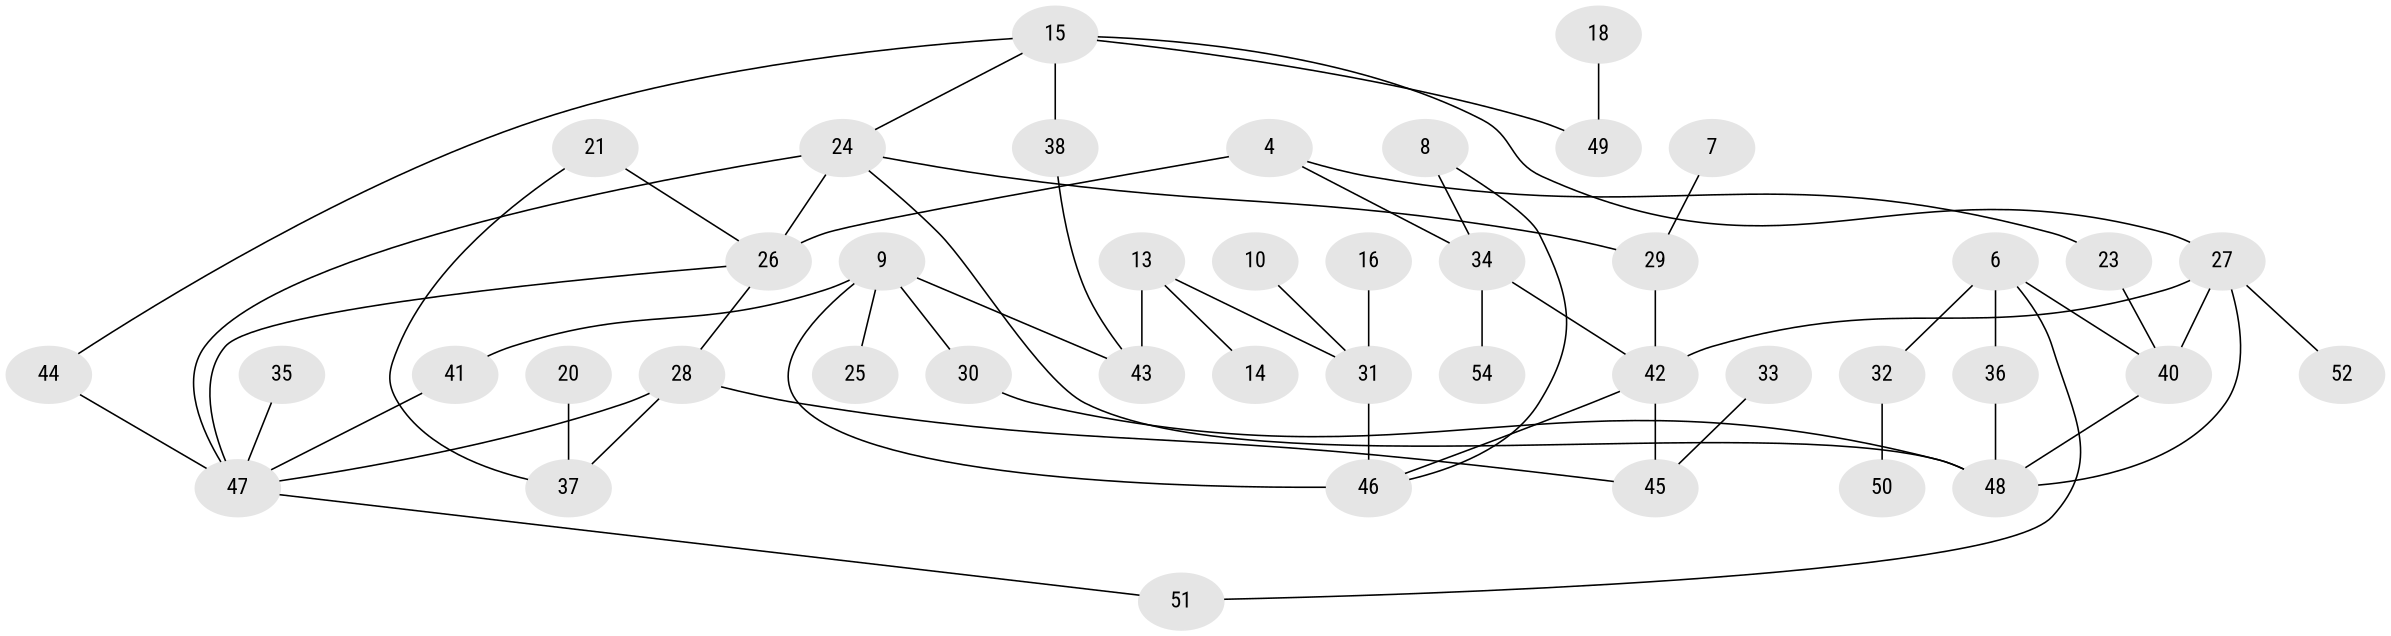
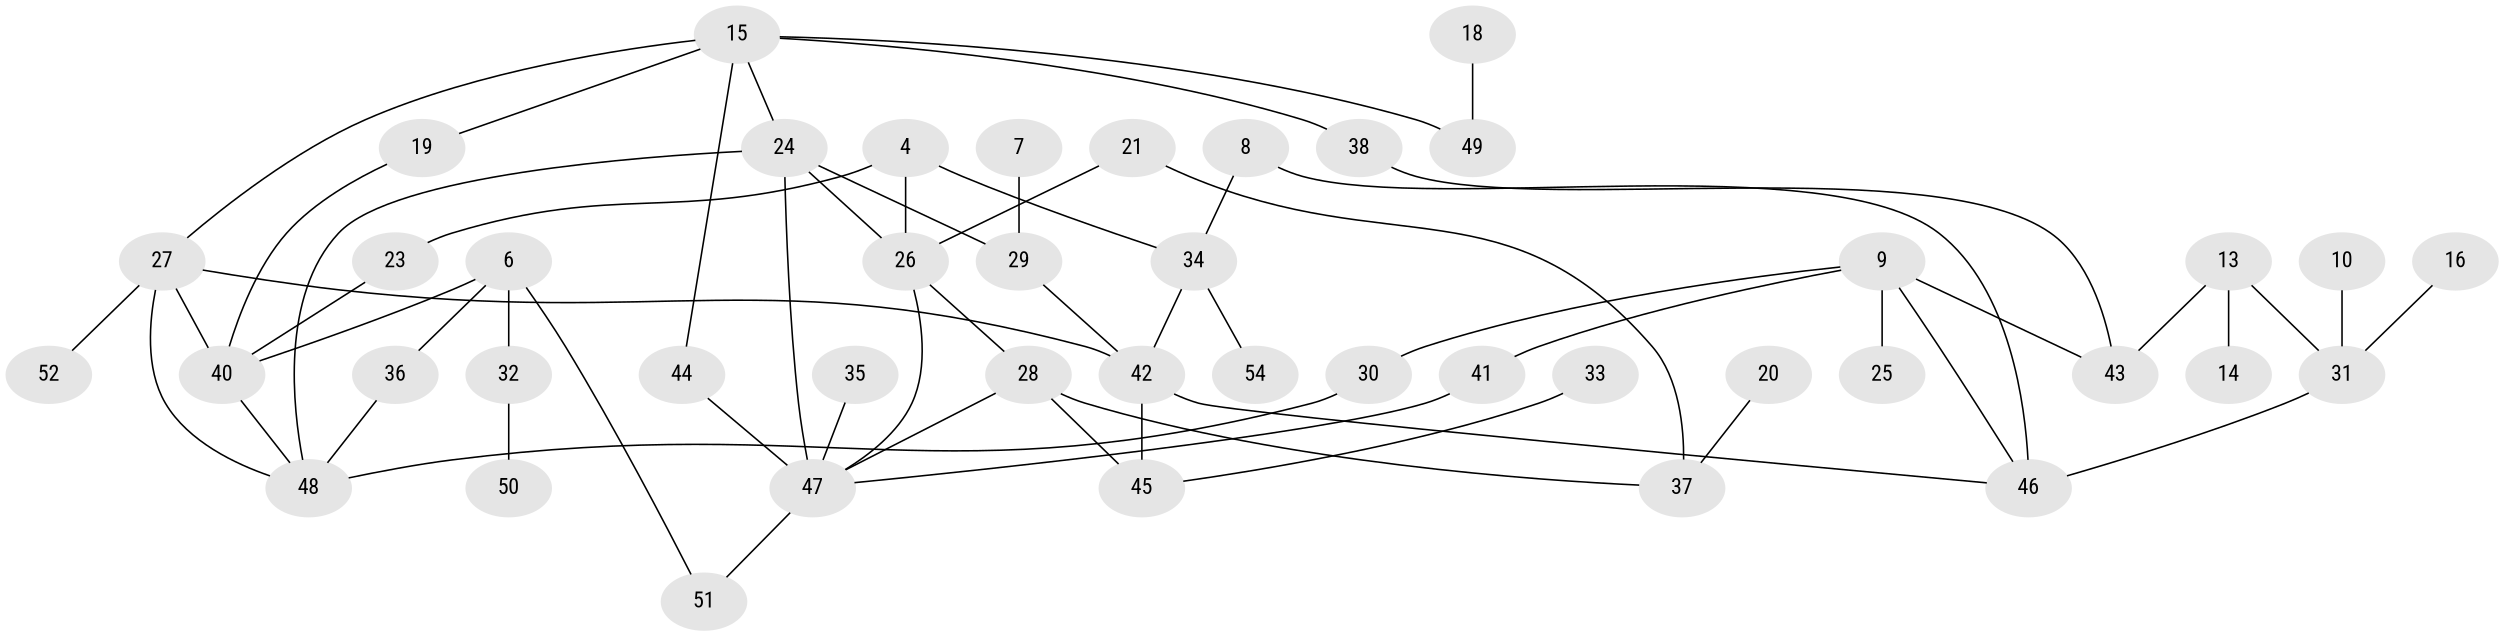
node "19": added
